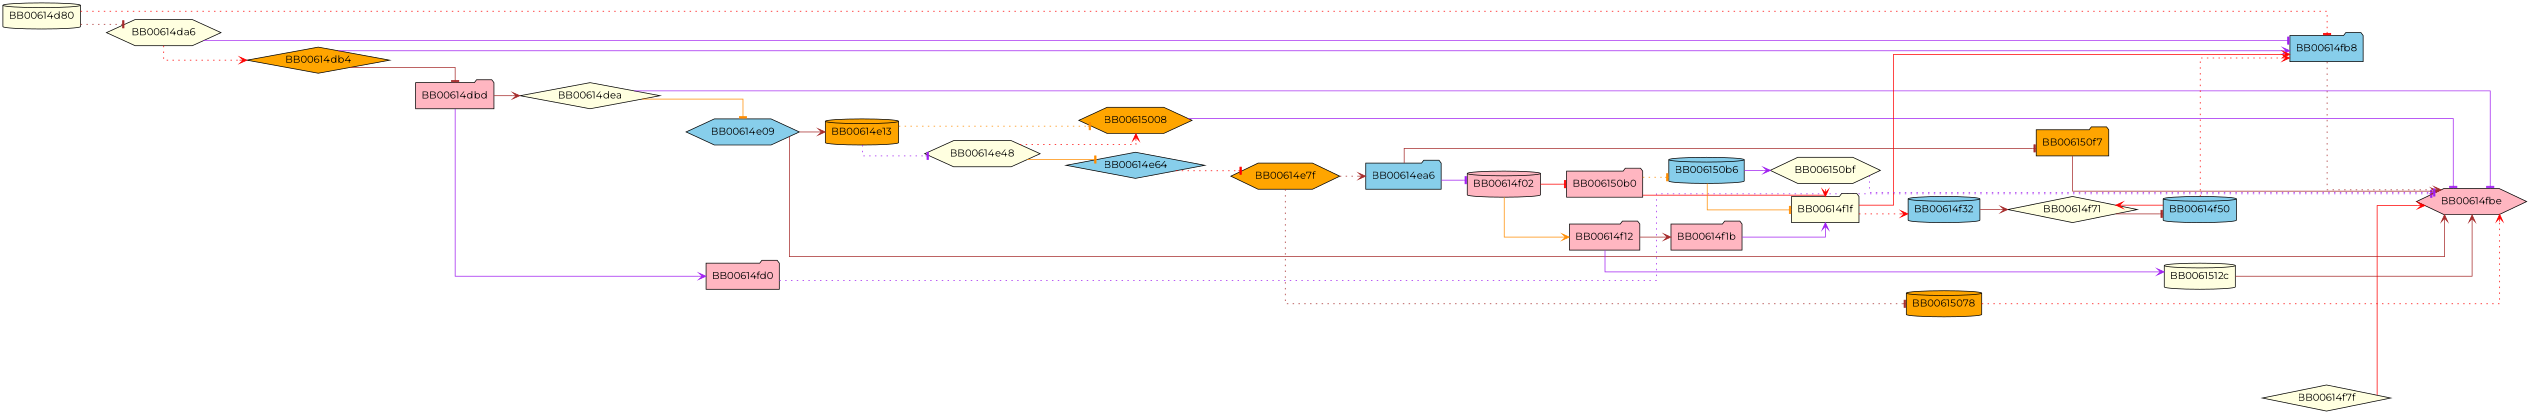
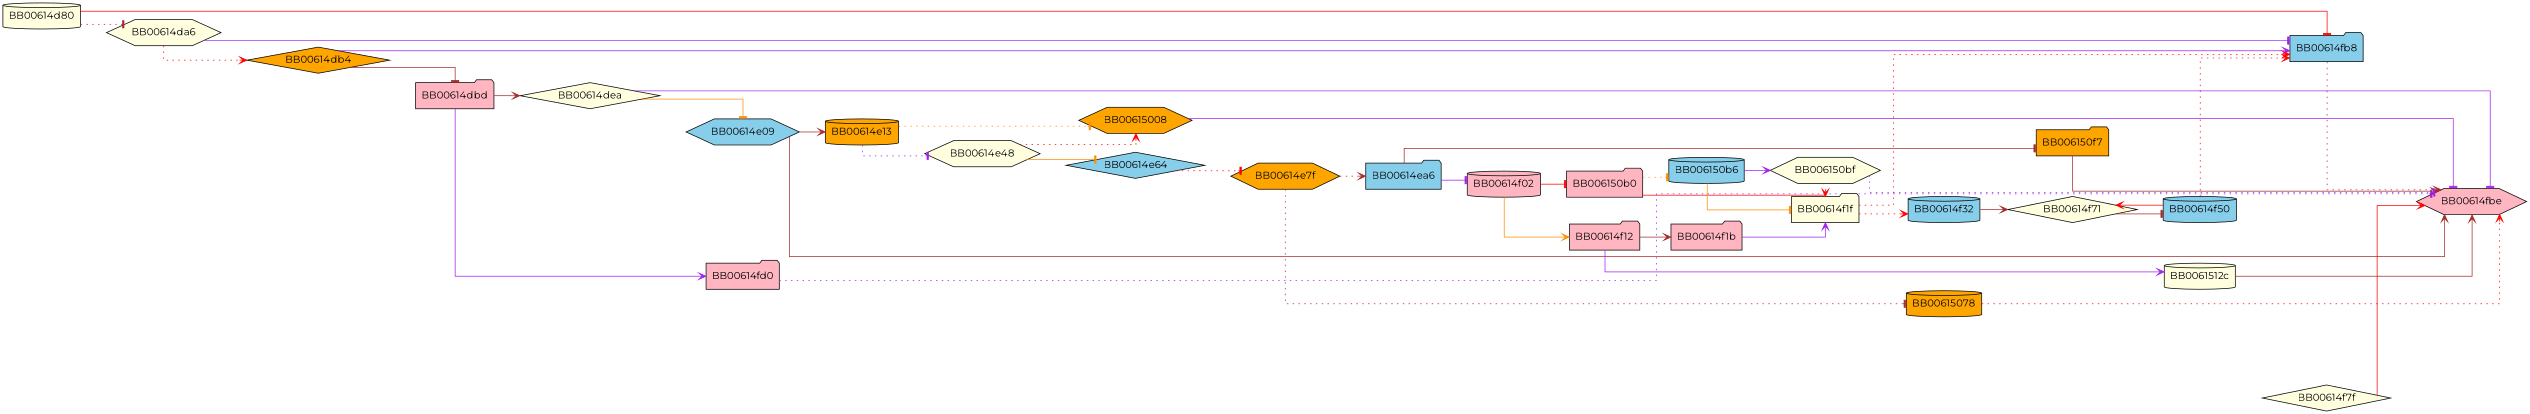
edge "BB00614d80" -> "BB00614fb8": style dotted -> solid
edge "BB00614f1f" -> "BB00614fb8": style solid -> dotted
